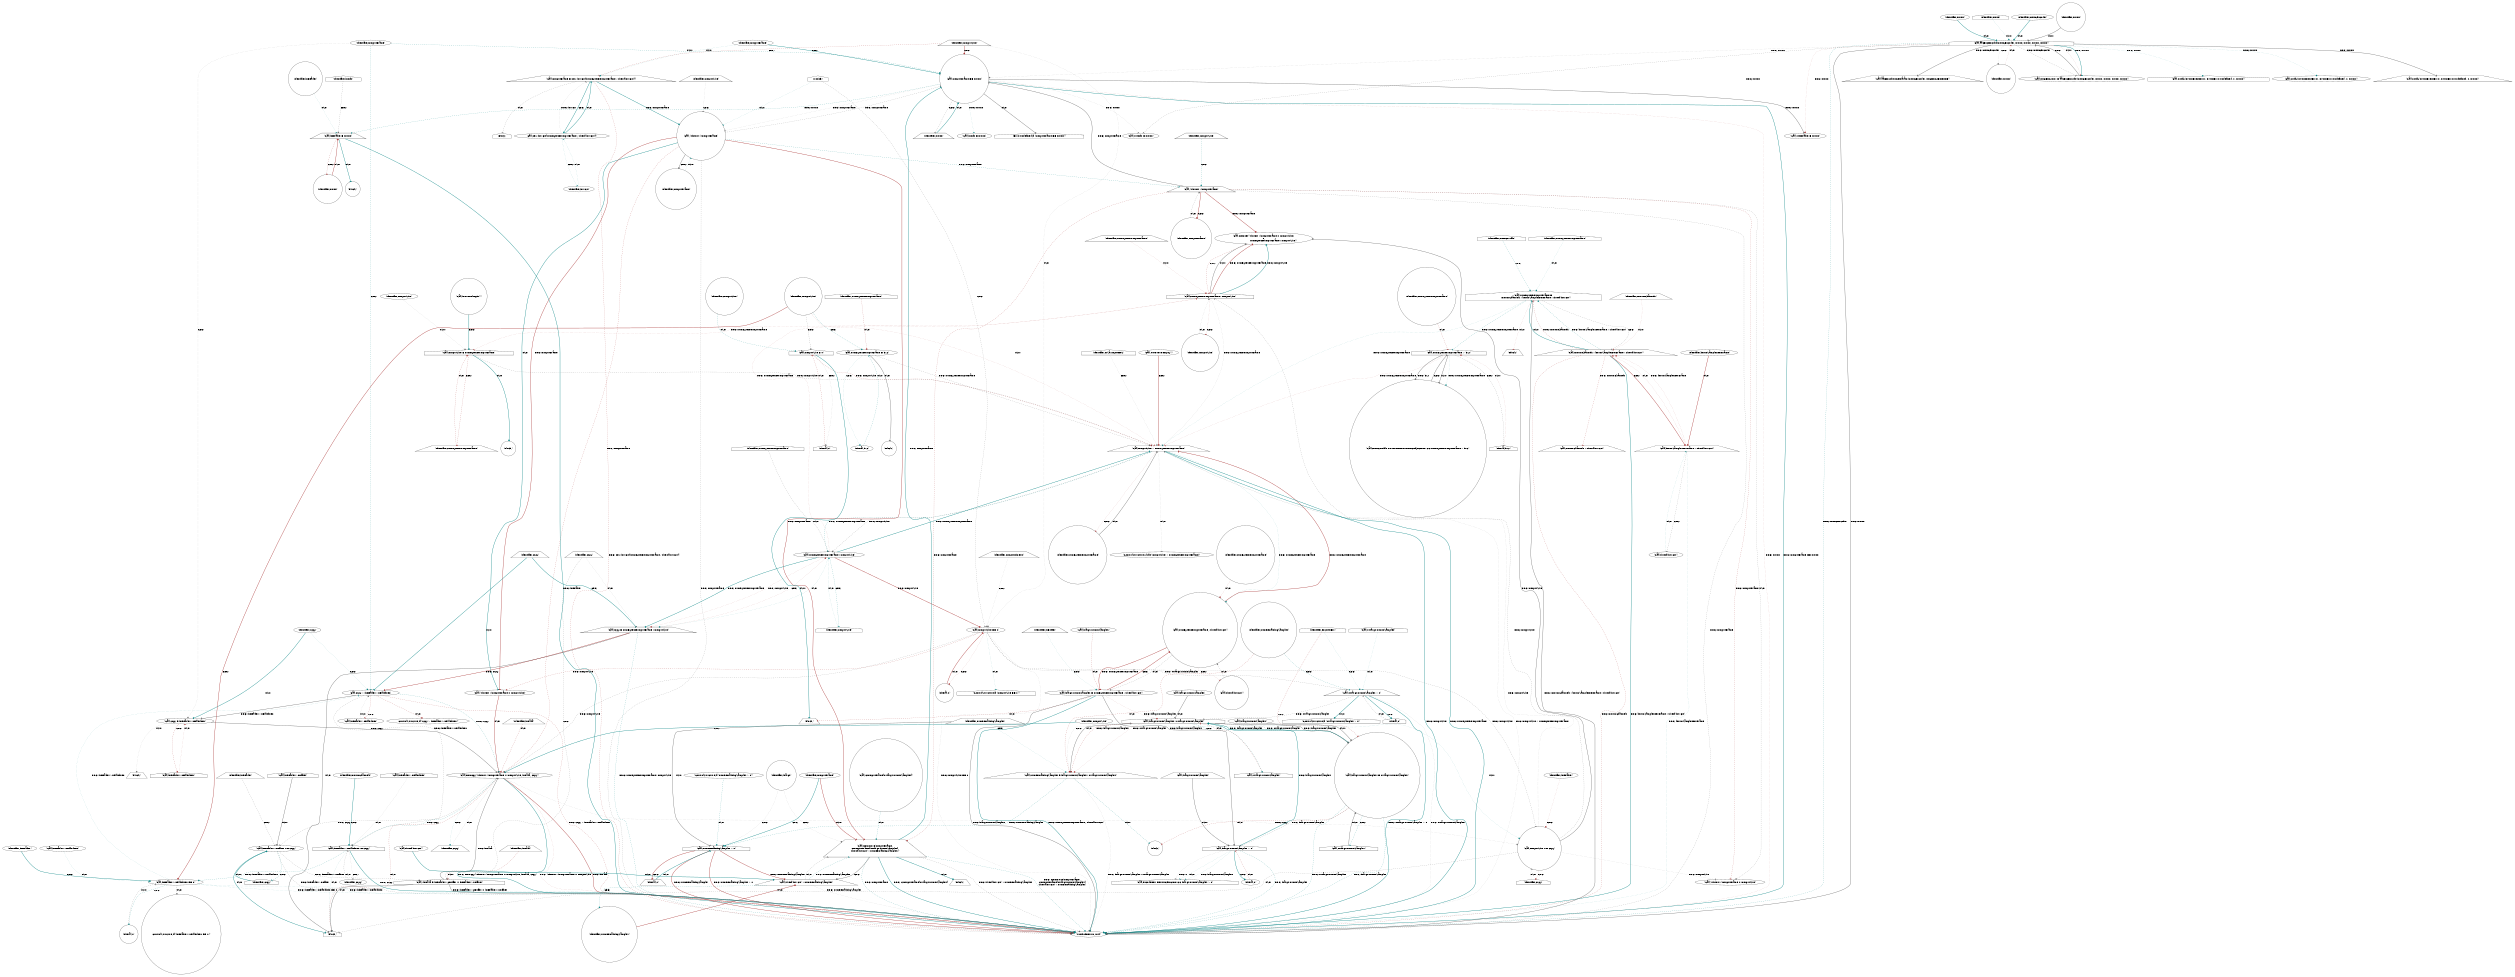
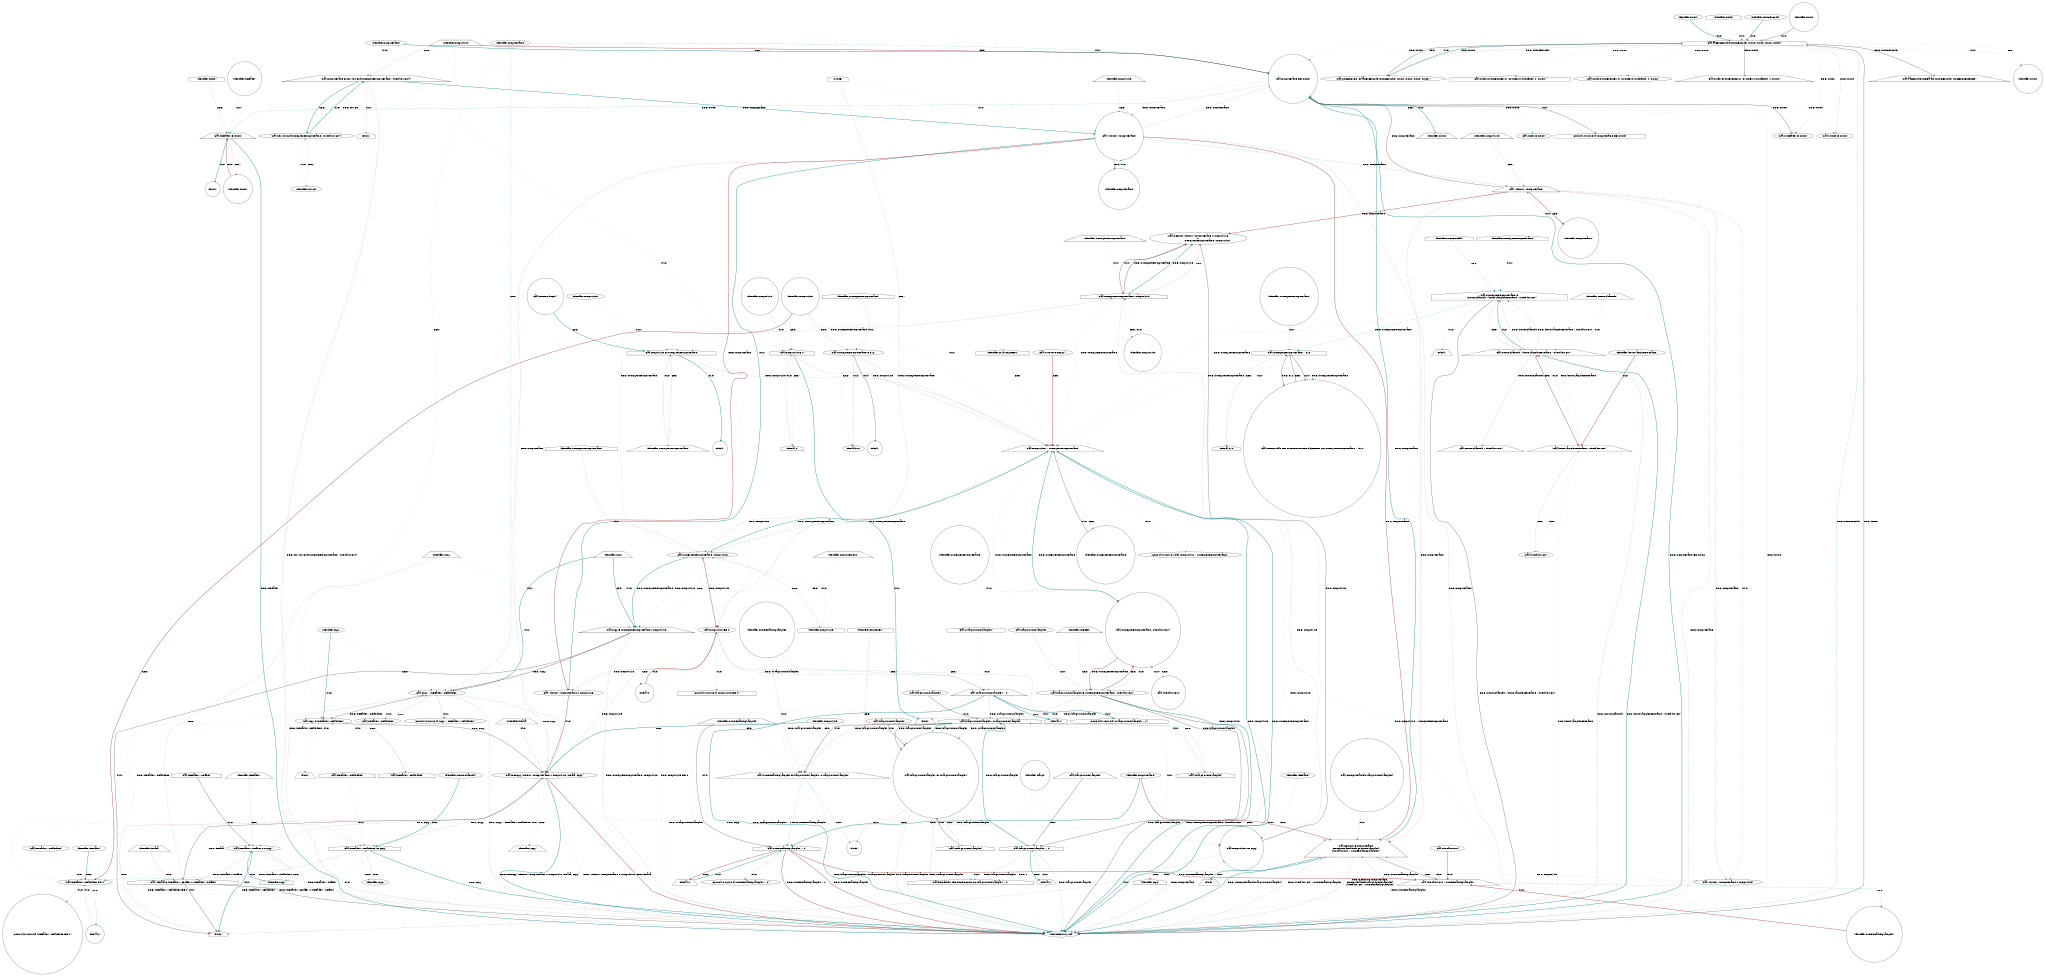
node "(ErrorUndefined,if (mInputFrame == NULL))": label "(ErrorUndefined,if (mInputFrame == NULL))" -> "(ControlStructure,if (mInputFrame == NULL))"
edge "(Call,numBytesPerInputFrame / sizeof(int16_t))" -> "(Call,mInputSize < numBytesPerInputFrame)": color brown -> teal
edge "(ControlStructure,if (numRemainingSamples > 0))" -> "(Call,numRemainingSamples > 0)": reversed
